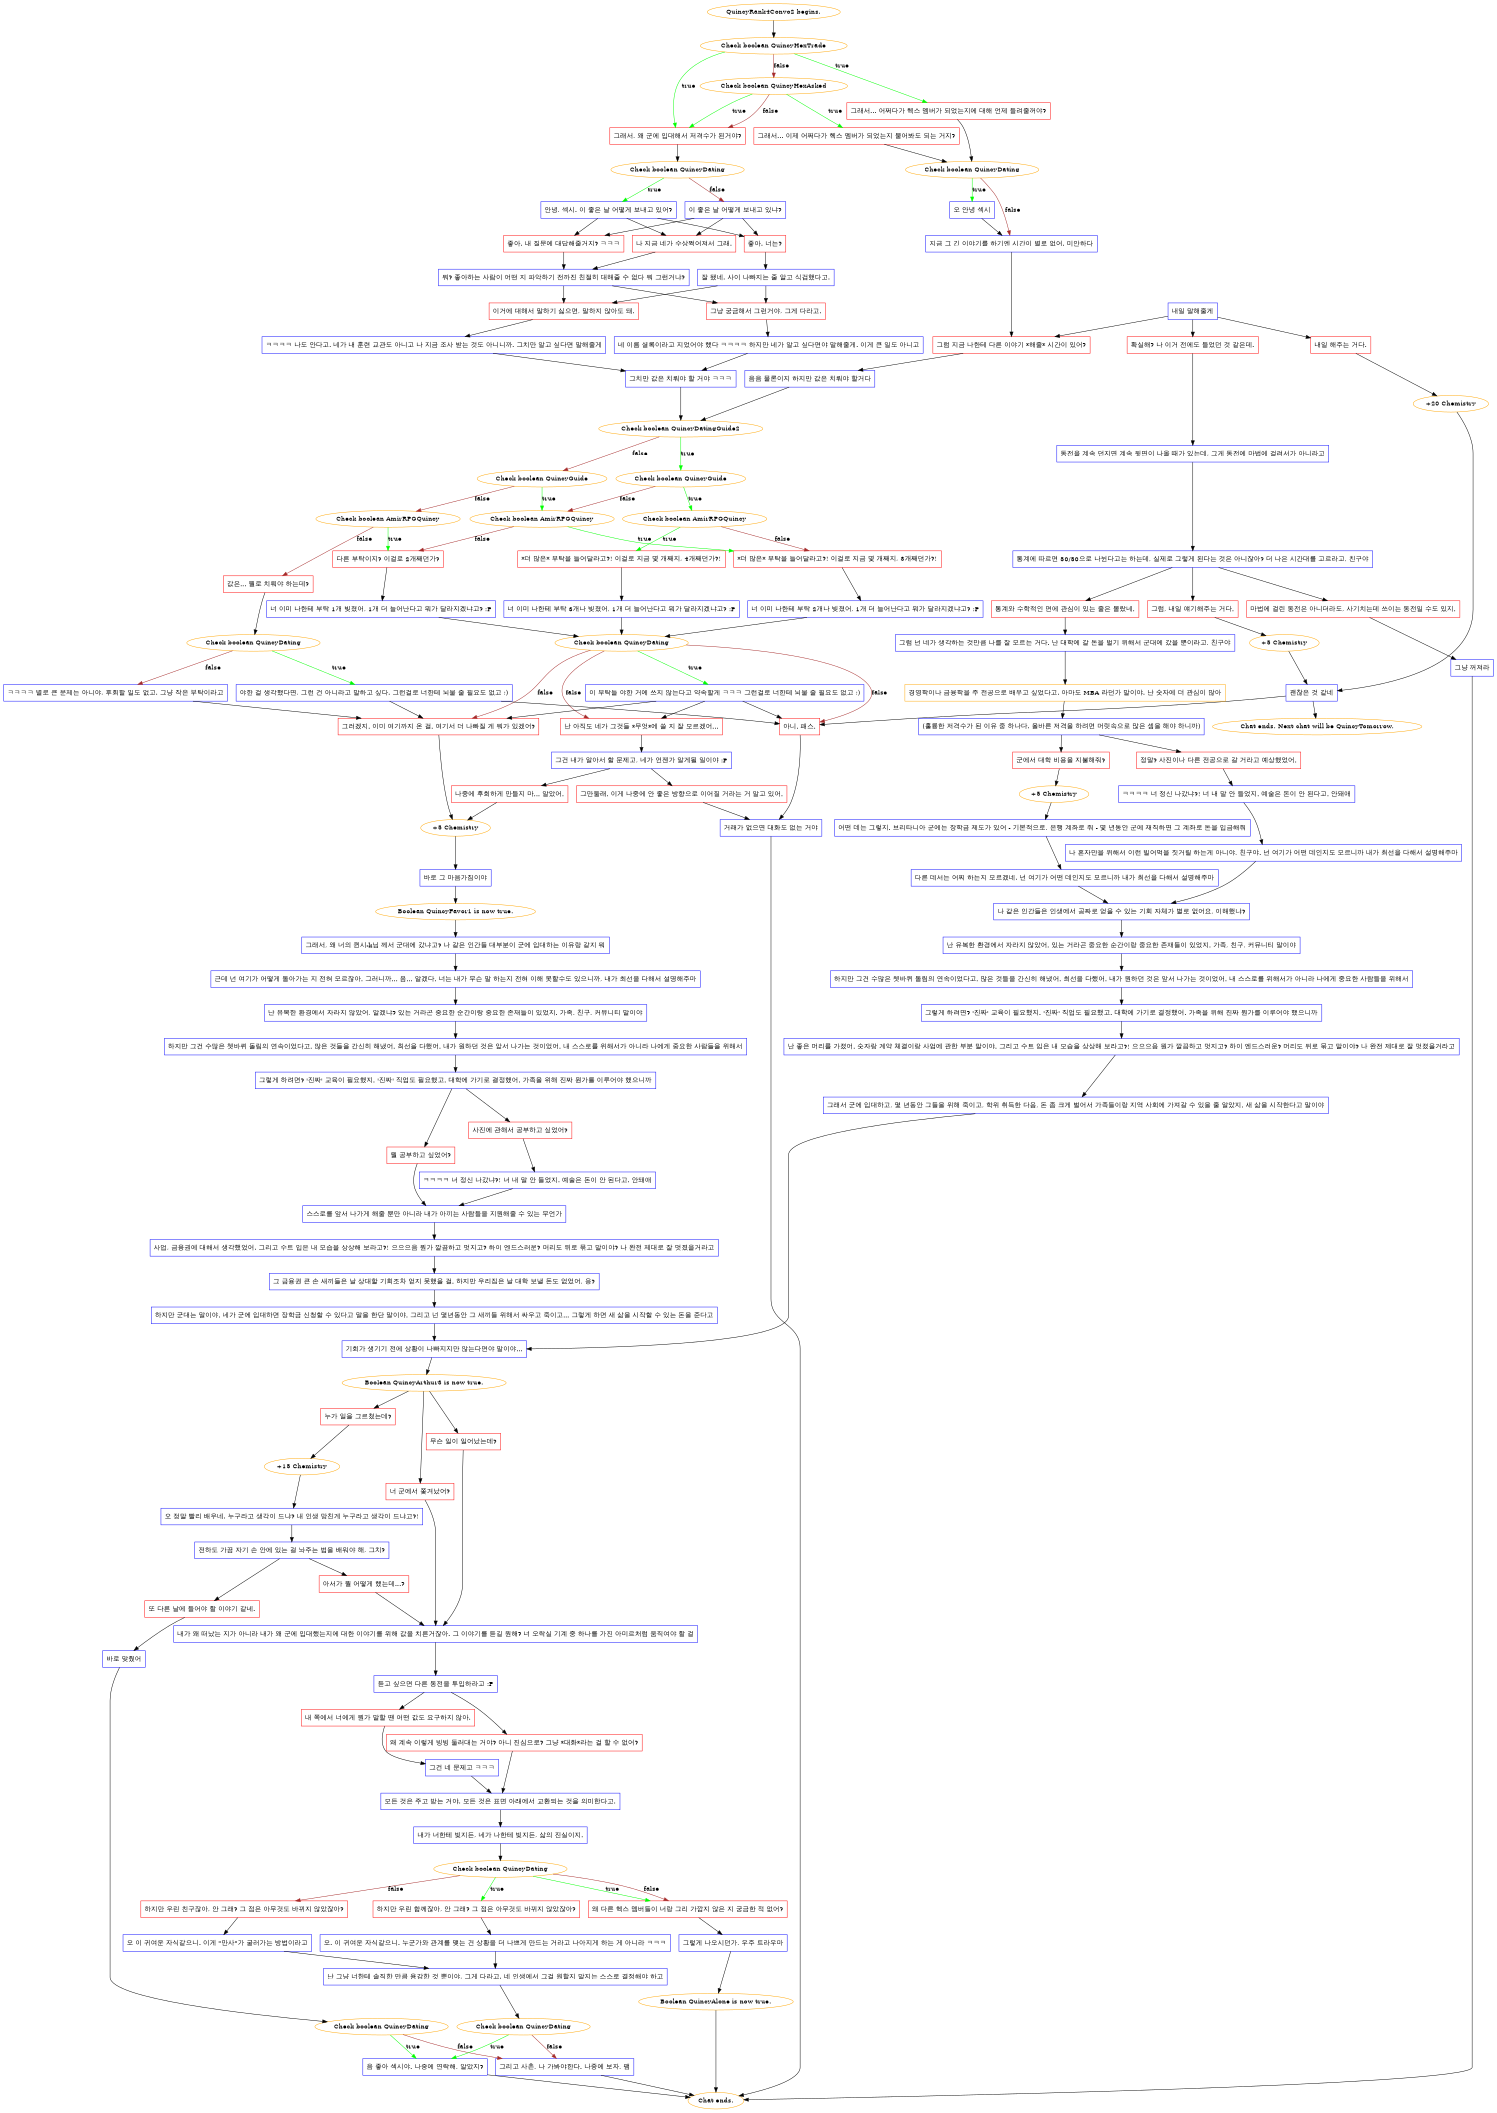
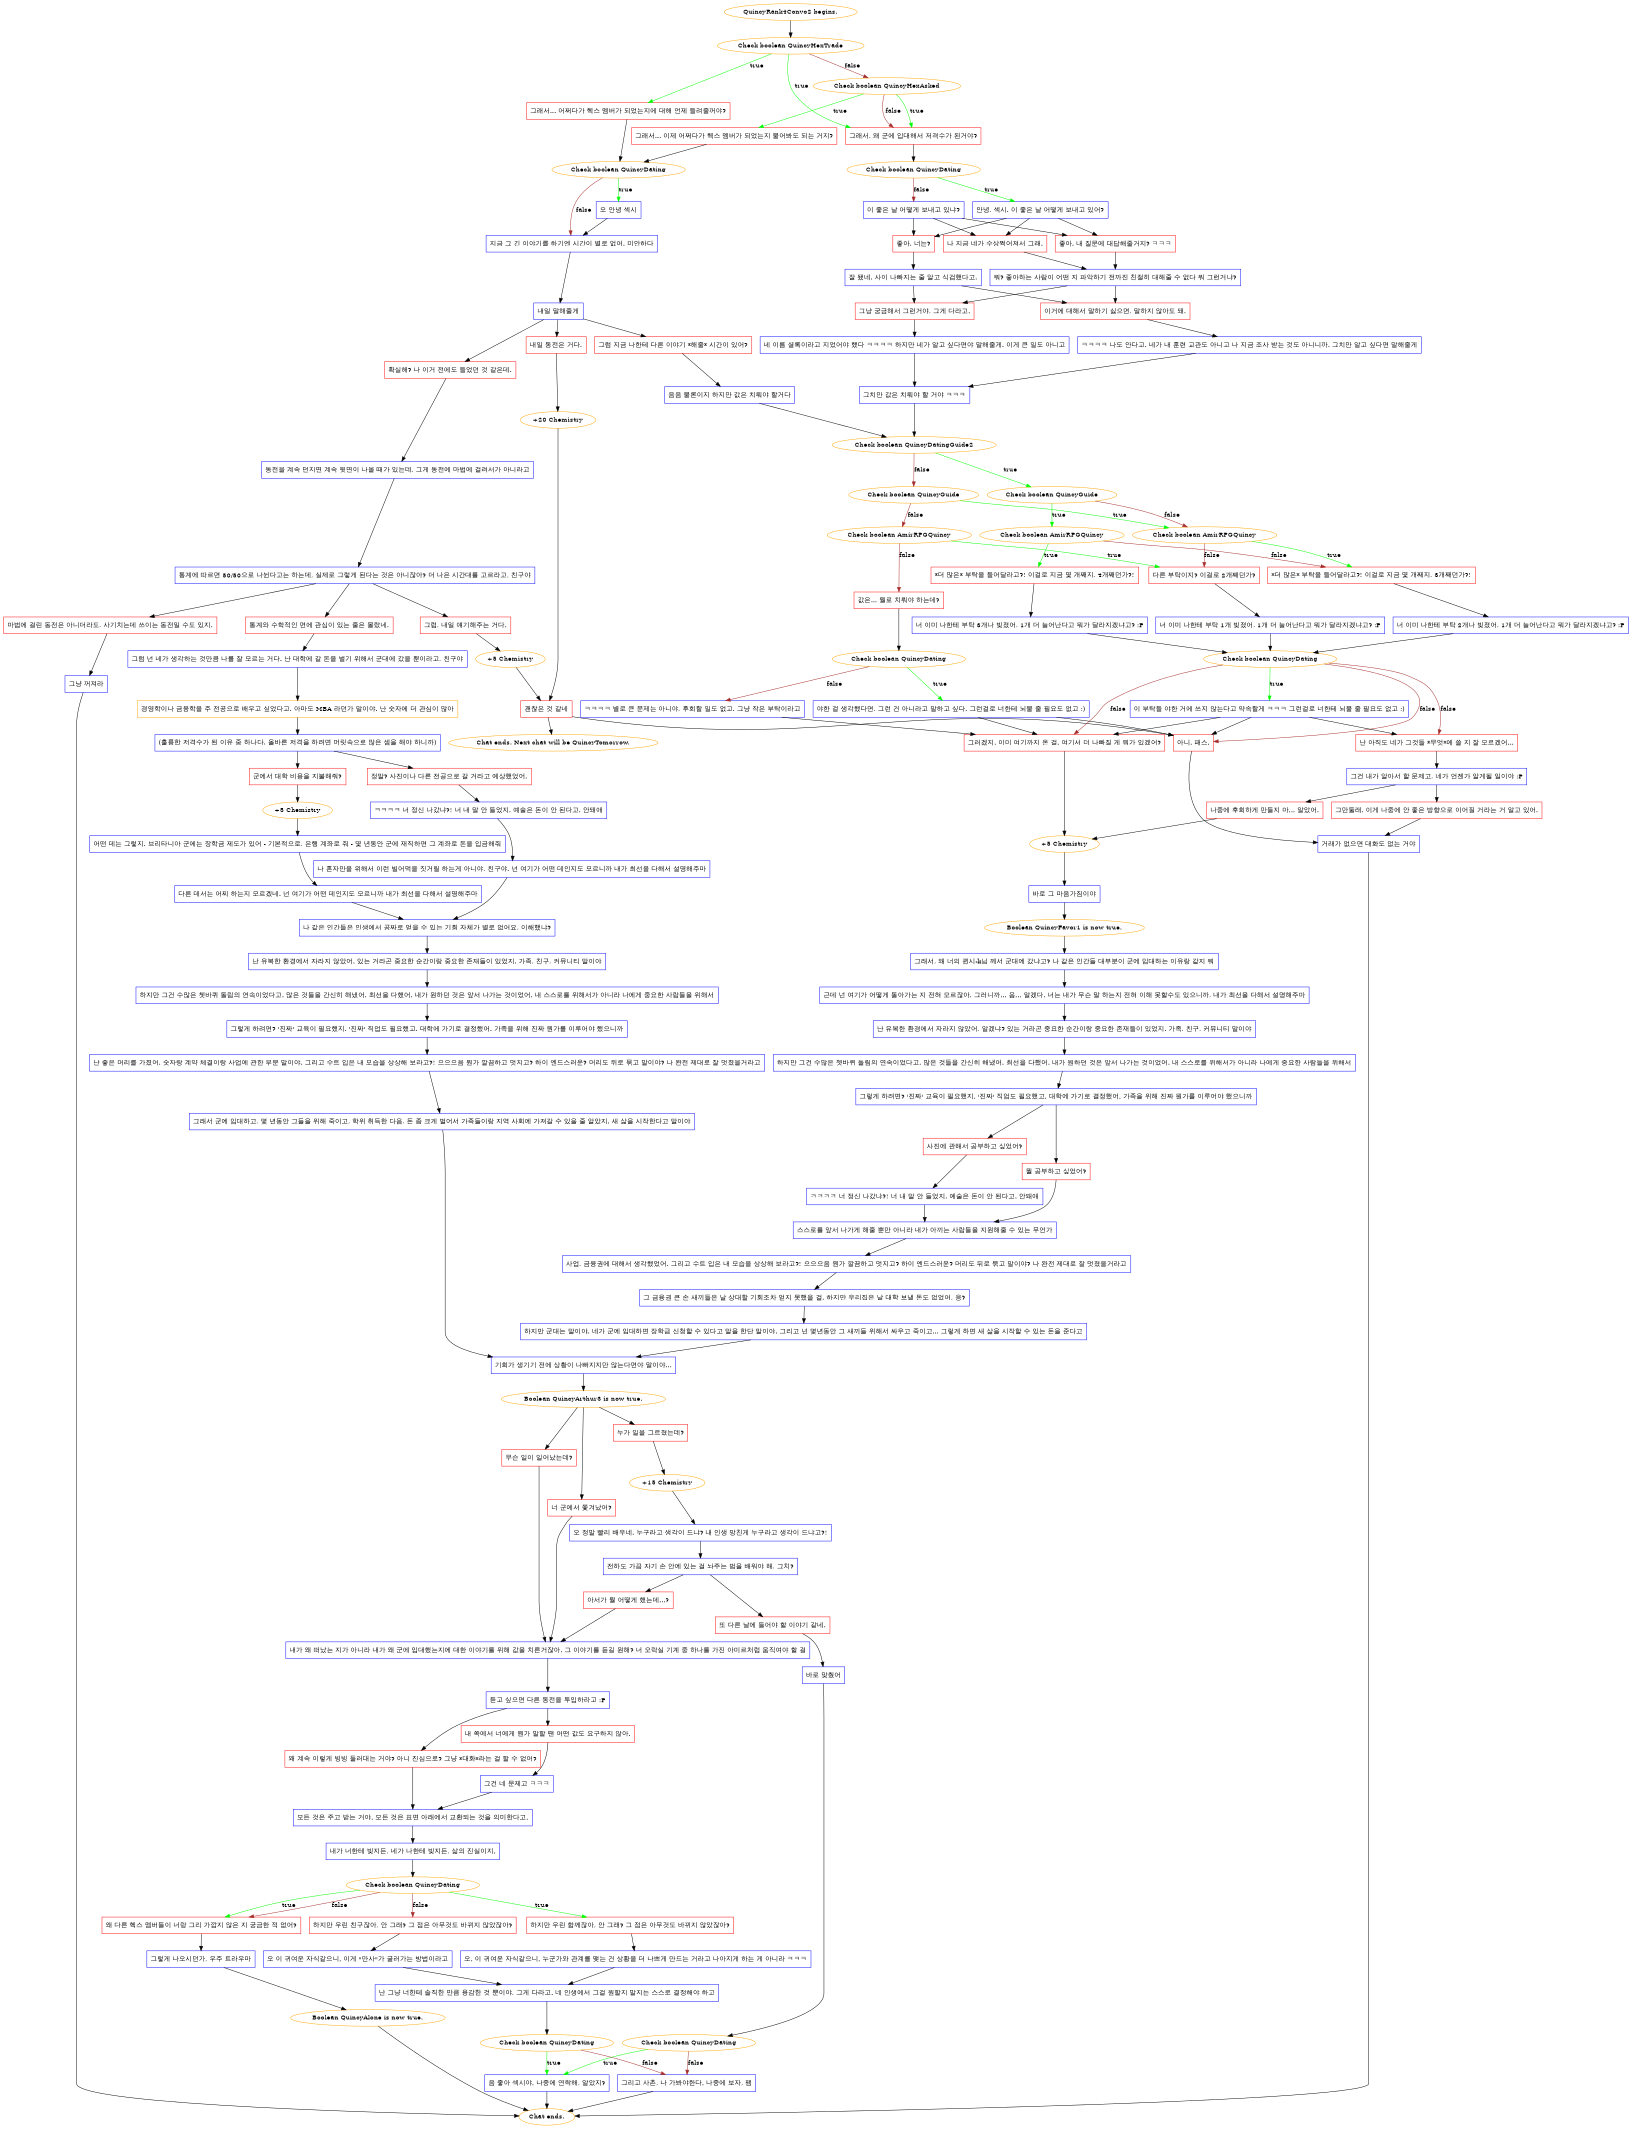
edge "지금 그 긴 이야기를 하기엔 시간이 별로 없어. 미안하다" -> "그럼 지금 나한테 다른 이야기 *해줄* 시간이 있어?": now "지금 그 긴 이야기를 하기엔 시간이 별로 없어. 미안하다" -> "내일 말해줄게"
node "내일 해주는 거다.": label "내일 해주는 거다." -> "내일 동전은 거다."
node "괜찮은 것 같네": color blue -> red
